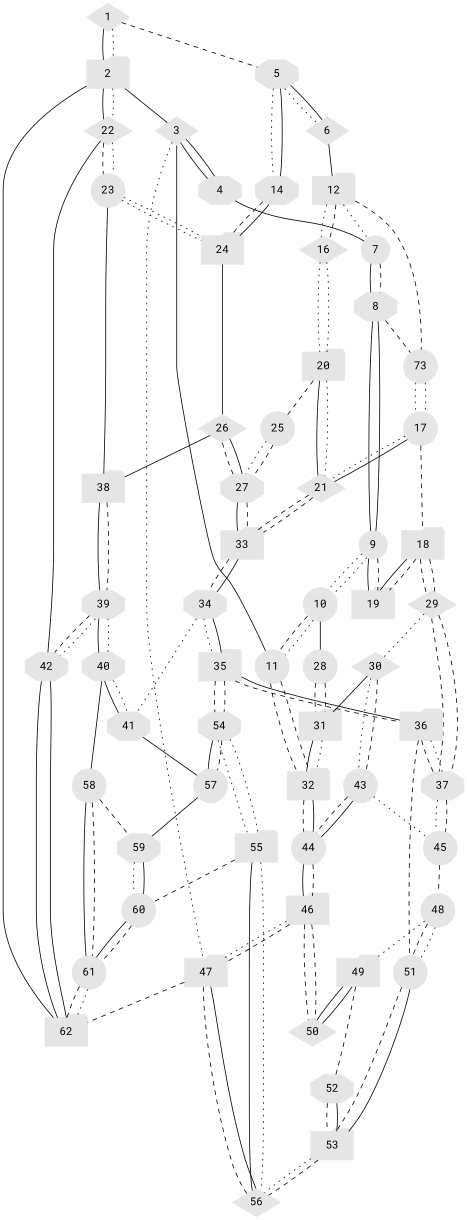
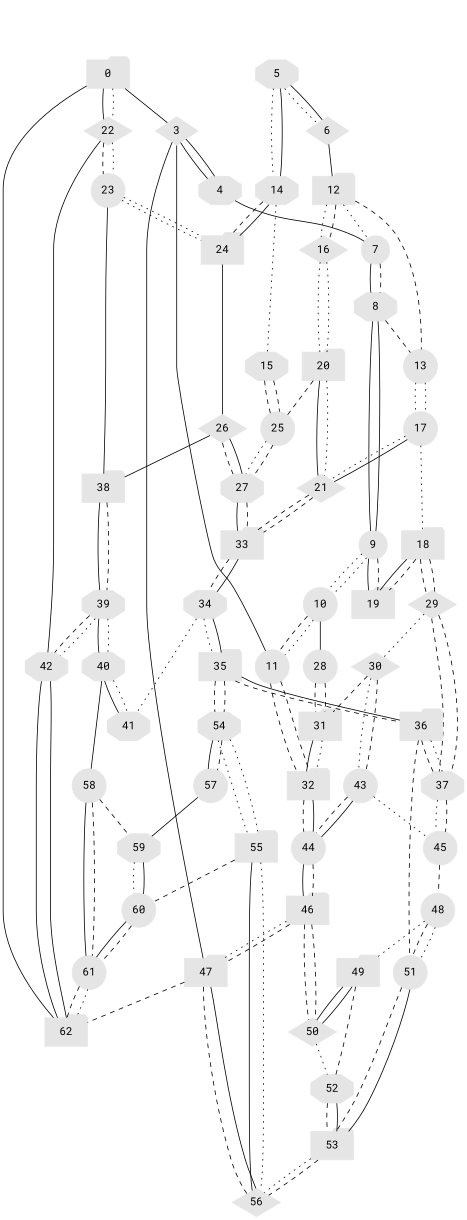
node "1": removed
node "2": label "2" -> "0"
node "15": added
node "73": label "73" -> "13"
edge "17" -- "18": style dashed -> dotted
edge "3" -- "47": style dotted -> solid
edge "30" -- "31": style solid -> dashed
edge "41" -- "57": removed
edge "50" -- "52": added
